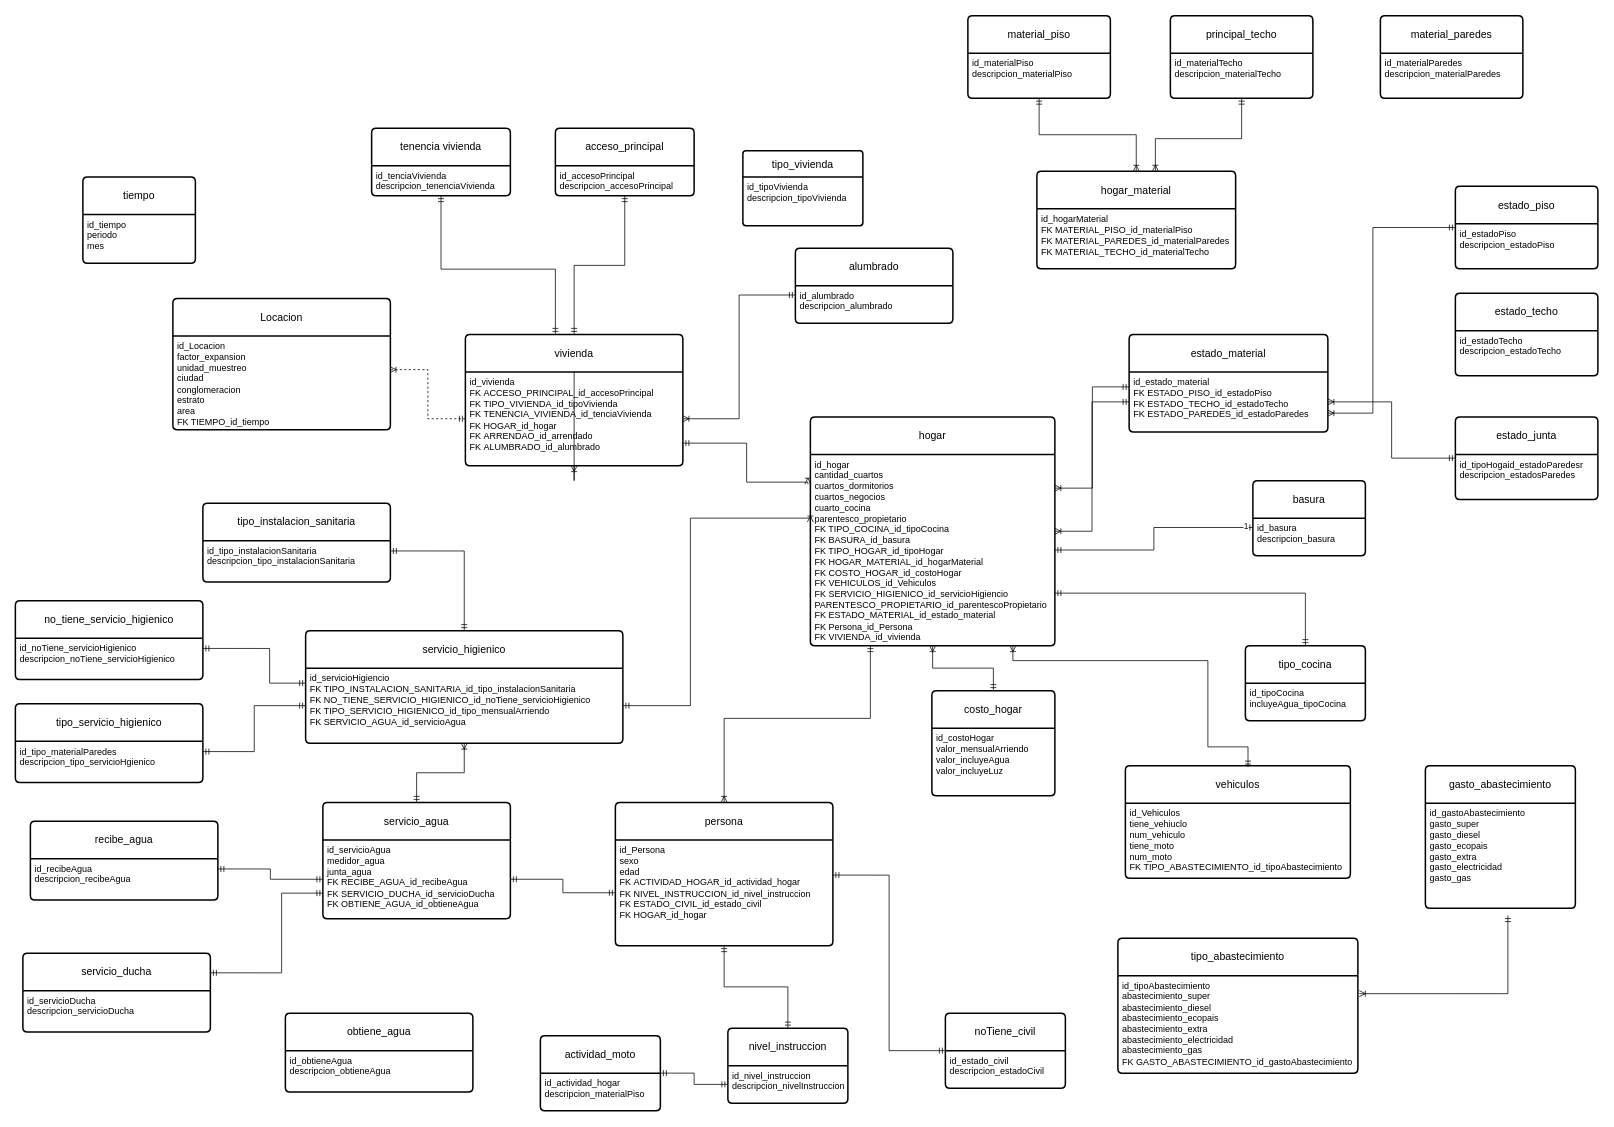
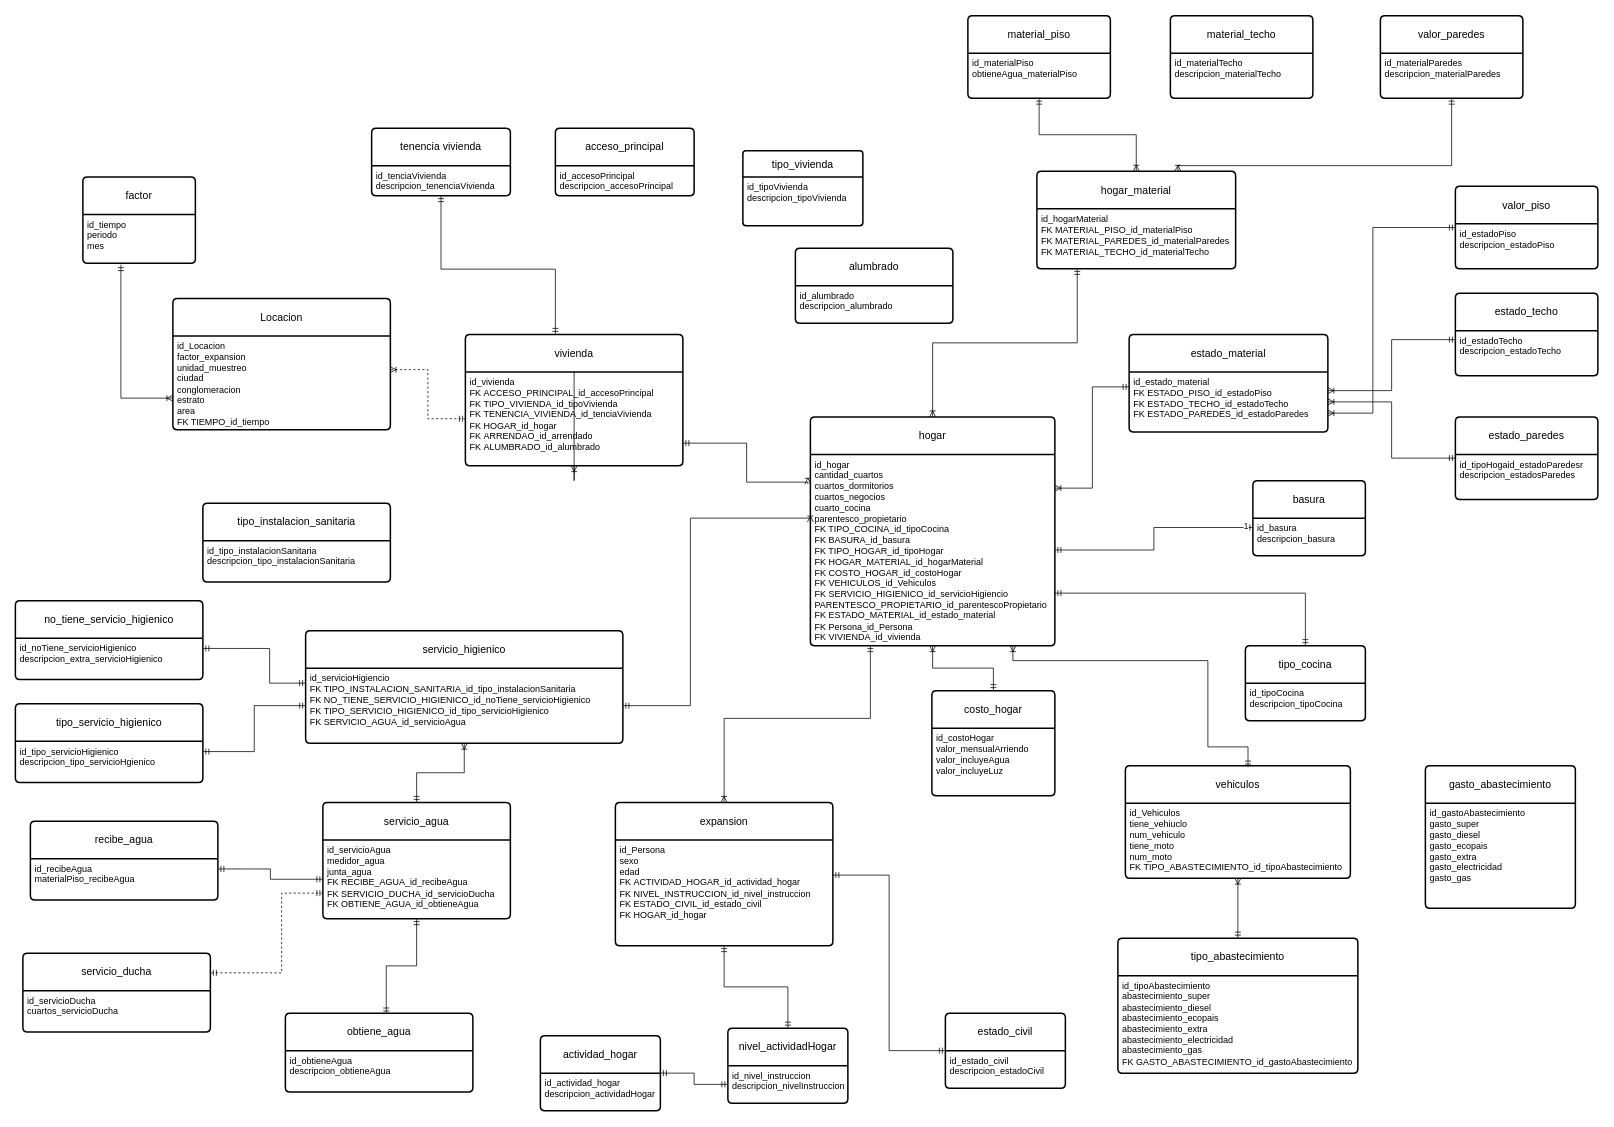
node "principal_techo": label "principal_techo" -> "material_techo"
node "material_paredes": label "material_paredes" -> "valor_paredes"
node "id_materialPiso descripcion_materialPiso": label "id_materialPiso descripcion_materialPiso" -> "id_materialPiso obtieneAgua_materialPiso"
edge "id_materialTecho descripcion_materialTecho" -- "hogar_material": removed
edge "id_materialParedes descripcion_materialParedes" -- "hogar_material": added
node "tiempo": label "tiempo" -> "factor"
node "estado_piso": label "estado_piso" -> "valor_piso"
edge "id_accesoPrincipal descripcion_accesoPrincipal" -- "vivienda": removed
edge "estado_techo" -- "id_estado_material FK ESTADO_PISO_id_estadoPiso FK ESTADO_TECHO_id_estadoTecho FK ESTADO_PAREDES_id_estadoParedes": added
edge "id_tiempo periodo mes" -- "id_Locacion factor_expansion unidad_muestreo ciudad conglomeracion estrato area FK TIEMPO_id_tiempo": added
edge "id_alumbrado descripcion_alumbrado" -- "id_vivienda FK ACCESO_PRINCIPAL_id_accesoPrincipal FK TIPO_VIVIENDA_id_tipoVivienda FK TENENCIA_VIVIENDA_id_tenciaVivienda FK HOGAR_id_hogar FK ARRENDAO_id_arrendado FK ALUMBRADO_id_alumbrado": removed
node "estado_junta": label "estado_junta" -> "estado_paredes"
edge "id_estado_material FK ESTADO_PISO_id_estadoPiso FK ESTADO_TECHO_id_estadoTecho FK ESTADO_PAREDES_id_estadoParedes" -- "hogar": now "id_hogarMaterial FK MATERIAL_PISO_id_materialPiso FK MATERIAL_PAREDES_id_materialParedes FK MATERIAL_TECHO_id_materialTecho" -- "hogar"
edge "id_tipo_instalacionSanitaria descripcion_tipo_instalacionSanitaria" -- "servicio_higienico": removed
node "id_noTiene_servicioHigienico descripcion_noTiene_servicioHigienico": label "id_noTiene_servicioHigienico descripcion_noTiene_servicioHigienico" -> "id_noTiene_servicioHigienico descripcion_extra_servicioHigienico"
node "id_tipoCocina incluyeAgua_tipoCocina": label "id_tipoCocina incluyeAgua_tipoCocina" -> "id_tipoCocina descripcion_tipoCocina"
node "id_servicioHigiencio FK TIPO_INSTALACION_SANITARIA_id_tipo_instalacionSanitaria FK NO_TIENE_SERVICIO_HIGIENICO_id_noTiene_servicioHigienico FK TIPO_SERVICIO_HIGIENICO_id_tipo_mensualArriendo FK SERVICIO_AGUA_id_servicioAgua": label "id_servicioHigiencio FK TIPO_INSTALACION_SANITARIA_id_tipo_instalacionSanitaria FK NO_TIENE_SERVICIO_HIGIENICO_id_noTiene_servicioHigienico FK TIPO_SERVICIO_HIGIENICO_id_tipo_mensualArriendo FK SERVICIO_AGUA_id_servicioAgua" -> "id_servicioHigiencio FK TIPO_INSTALACION_SANITARIA_id_tipo_instalacionSanitaria FK NO_TIENE_SERVICIO_HIGIENICO_id_noTiene_servicioHigienico FK TIPO_SERVICIO_HIGIENICO_id_tipo_servicioHigienico FK SERVICIO_AGUA_id_servicioAgua"
node "id_tipo_materialParedes descripcion_tipo_servicioHgienico": label "id_tipo_materialParedes descripcion_tipo_servicioHgienico" -> "id_tipo_servicioHigienico descripcion_tipo_servicioHgienico"
node "persona": label "persona" -> "expansion"
node "id_recibeAgua descripcion_recibeAgua": label "id_recibeAgua descripcion_recibeAgua" -> "id_recibeAgua materialPiso_recibeAgua"
edge "id_servicioAgua medidor_agua junta_agua FK RECIBE_AGUA_id_recibeAgua FK SERVICIO_DUCHA_id_servicioDucha FK OBTIENE_AGUA_id_obtieneAgua" -- "id_Persona sexo edad FK ACTIVIDAD_HOGAR_id_actividad_hogar FK NIVEL_INSTRUCCION_id_nivel_instruccion FK ESTADO_CIVIL_id_estado_civil FK HOGAR_id_hogar": now "id_servicioAgua medidor_agua junta_agua FK RECIBE_AGUA_id_recibeAgua FK SERVICIO_DUCHA_id_servicioDucha FK OBTIENE_AGUA_id_obtieneAgua" -- "obtiene_agua"
edge "id_Vehiculos tiene_vehiuclo num_vehiculo tiene_moto num_moto FK TIPO_ABASTECIMIENTO_id_tipoAbastecimiento" -- "tipo_abastecimiento": added
edge "id_servicioAgua medidor_agua junta_agua FK RECIBE_AGUA_id_recibeAgua FK SERVICIO_DUCHA_id_servicioDucha FK OBTIENE_AGUA_id_obtieneAgua" -- "servicio_ducha": style solid -> dashed
edge "id_gastoAbastecimiento gasto_super gasto_diesel gasto_ecopais gasto_extra gasto_electricidad gasto_gas" -- "id_tipoAbastecimiento abastecimiento_super abastecimiento_diesel abastecimiento_ecopais abastecimiento_extra abastecimiento_electricidad abastecimiento_gas FK GASTO_ABASTECIMIENTO_id_gastoAbastecimiento": removed
node "id_servicioDucha descripcion_servicioDucha": label "id_servicioDucha descripcion_servicioDucha" -> "id_servicioDucha cuartos_servicioDucha"
node "noTiene_civil": label "noTiene_civil" -> "estado_civil"
node "nivel_instruccion": label "nivel_instruccion" -> "nivel_actividadHogar"
node "actividad_moto": label "actividad_moto" -> "actividad_hogar"
node "id_actividad_hogar descripcion_materialPiso": label "id_actividad_hogar descripcion_materialPiso" -> "id_actividad_hogar descripcion_actividadHogar"
